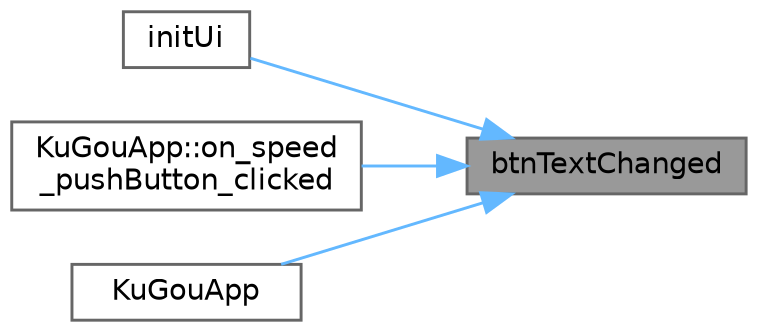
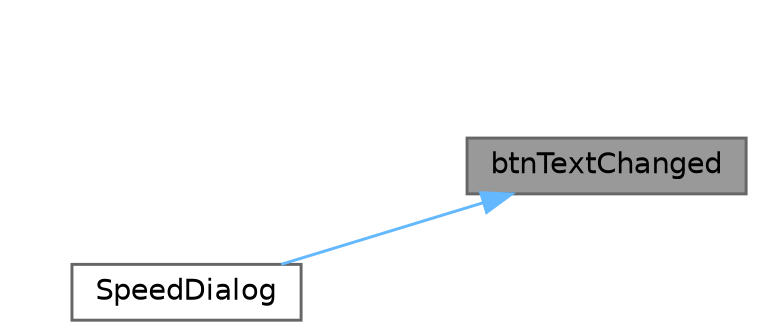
node "initUi": removed
node "KuGouApp::on_speed _pushButton_clicked": removed
node "KuGouApp": label "KuGouApp" -> "SpeedDialog"
